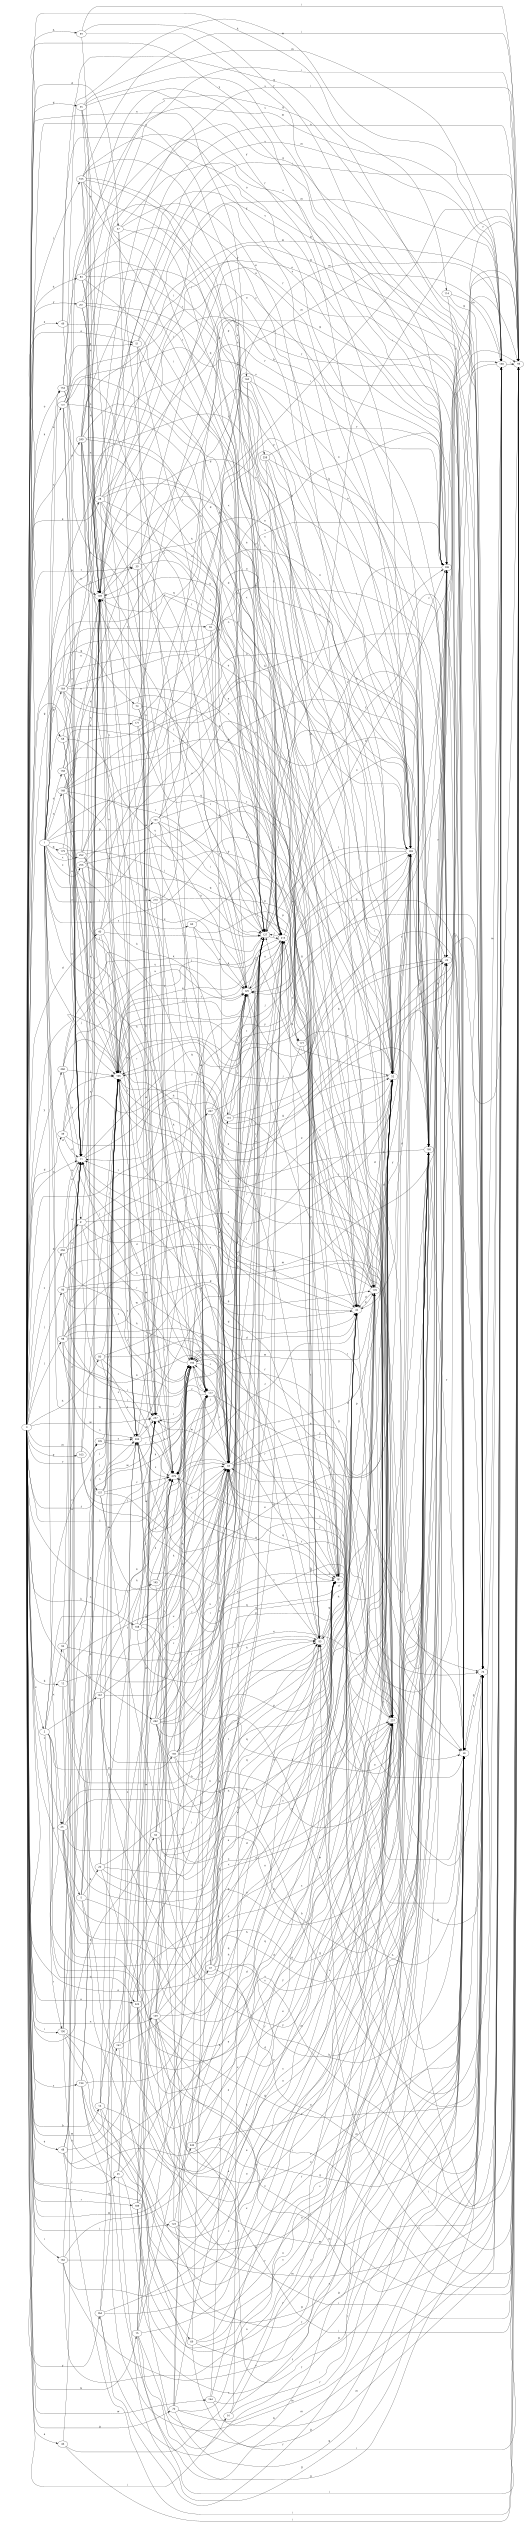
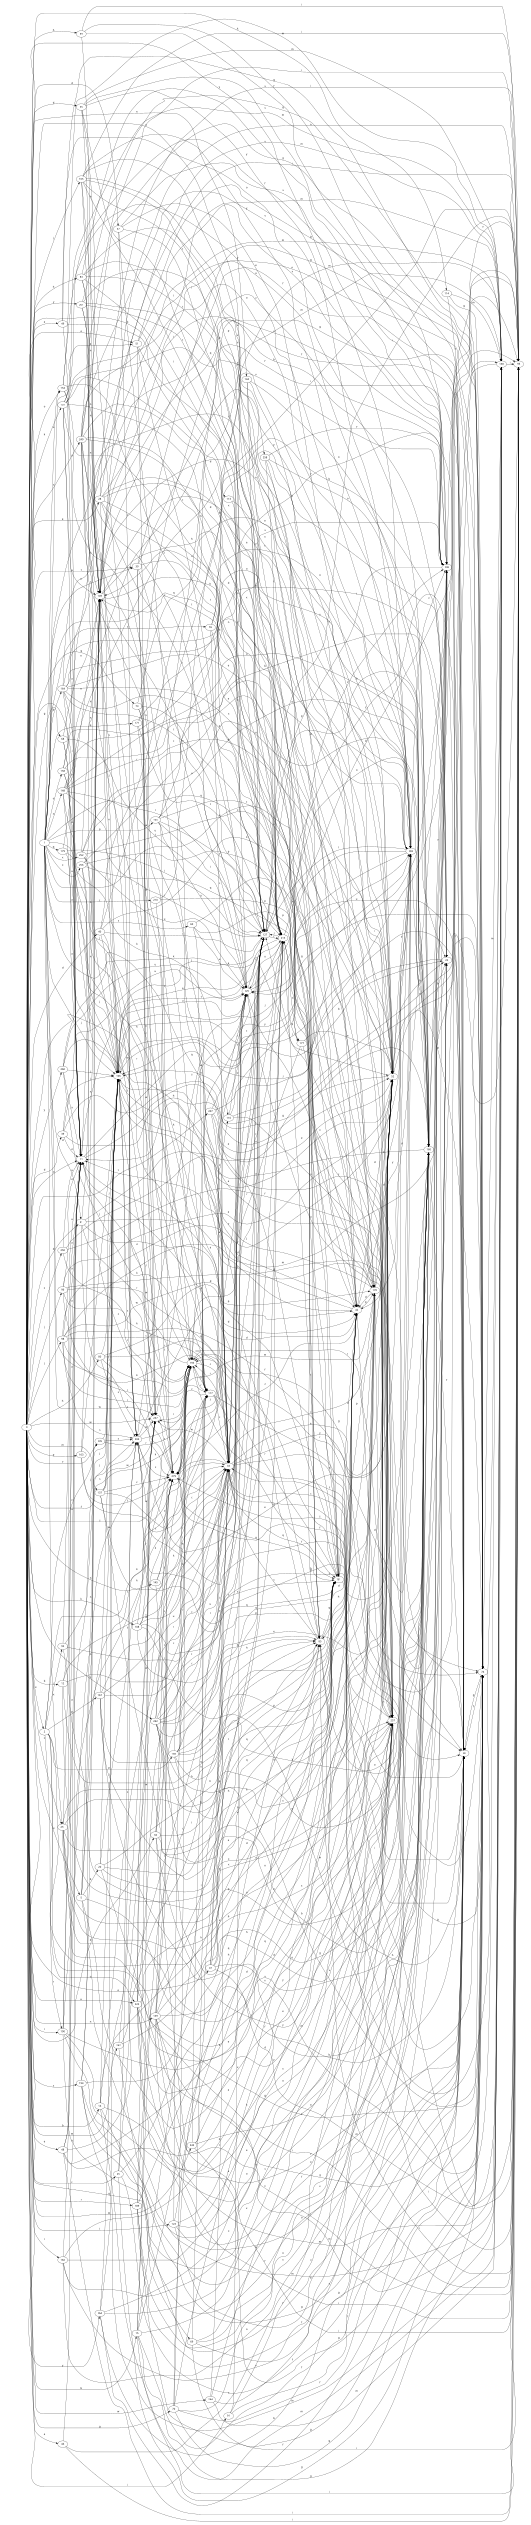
node "113": added
